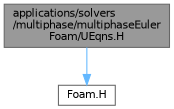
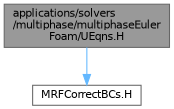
node "Foam.H": label "Foam.H" -> "MRFCorrectBCs.H"
